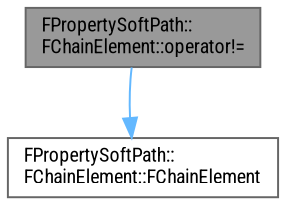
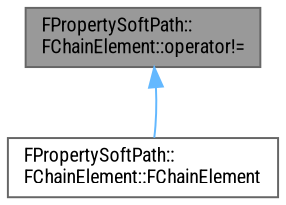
edge "FPropertySoftPath:: FChainElement::operator!=" -> "FPropertySoftPath:: FChainElement::FChainElement": reversed
